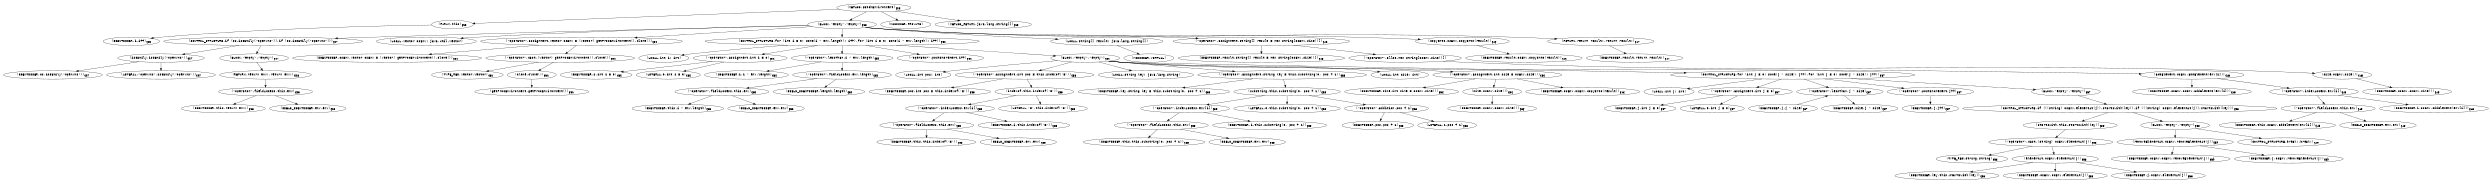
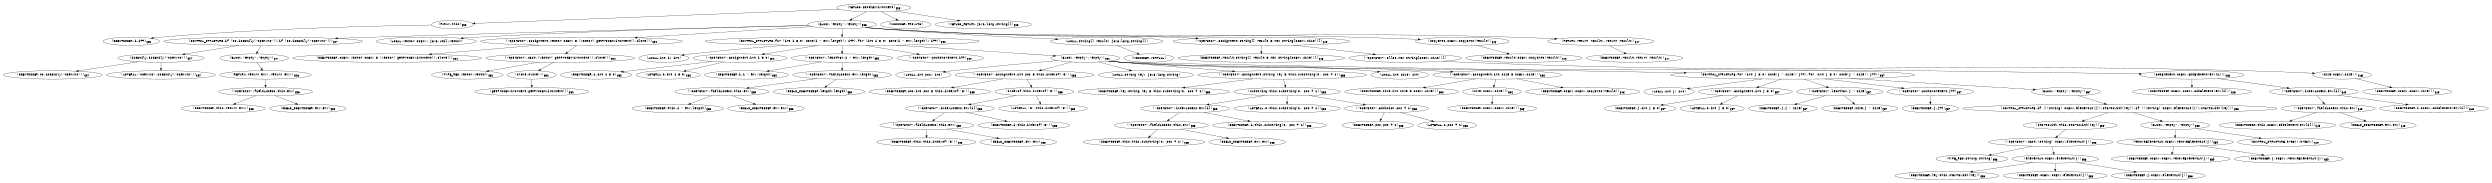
edge "(IDENTIFIER,j,j < size)" -> "(<operator>.lessThan,j < size)": reversed
